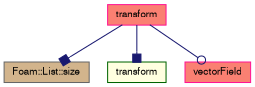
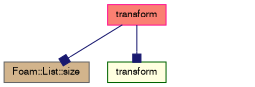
node "vectorField": removed
